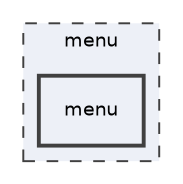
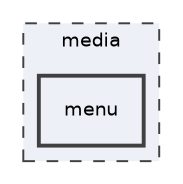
cluster "menu": label "menu" -> "media"
